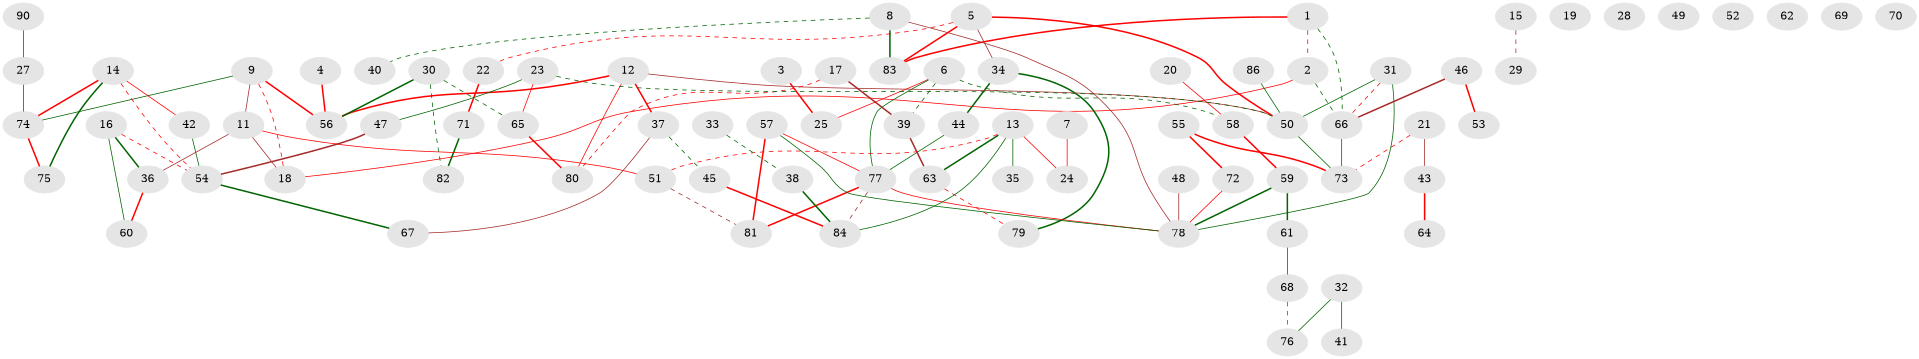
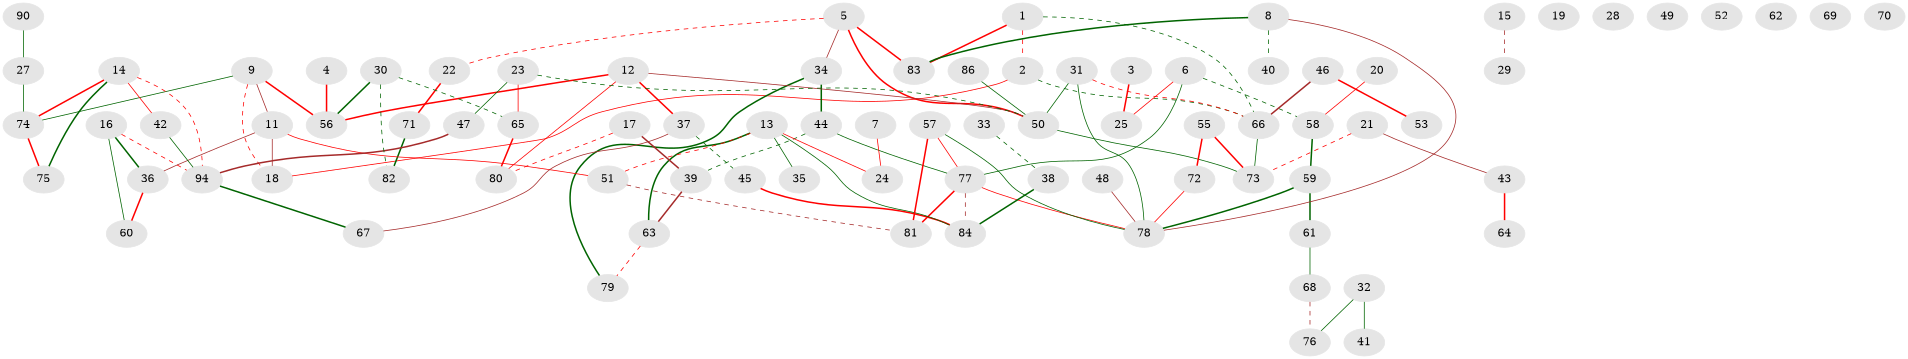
edge "6" -- "39": now "44" -- "39"
edge "58" -- "59": color red -> darkgreen
node "54": label "54" -> "94"
